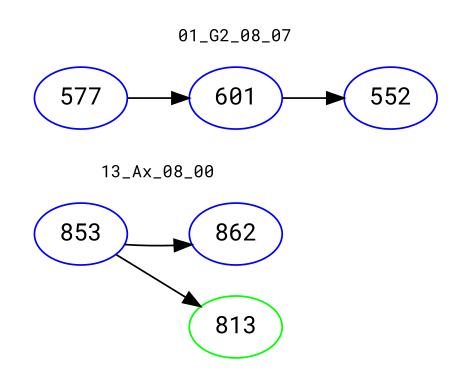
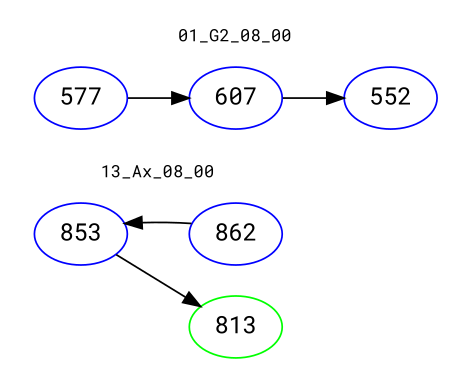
cluster "01_G2_08_07": label "01_G2_08_07" -> "01_G2_08_00"
node "601": label "601" -> "607"
edge "853" -> "862": reversed
